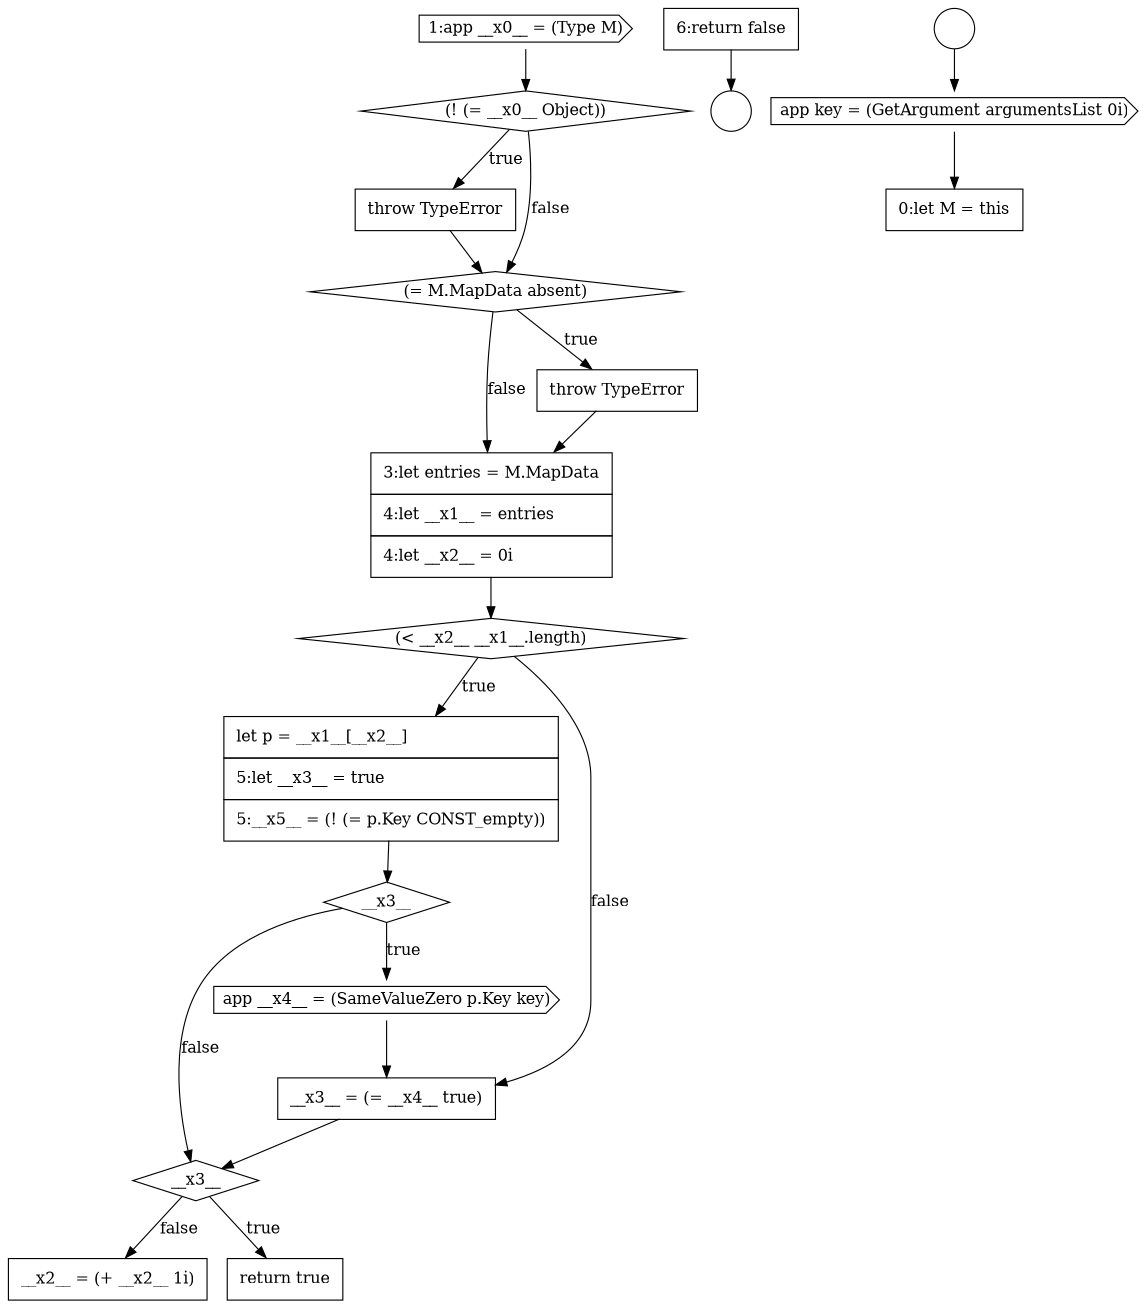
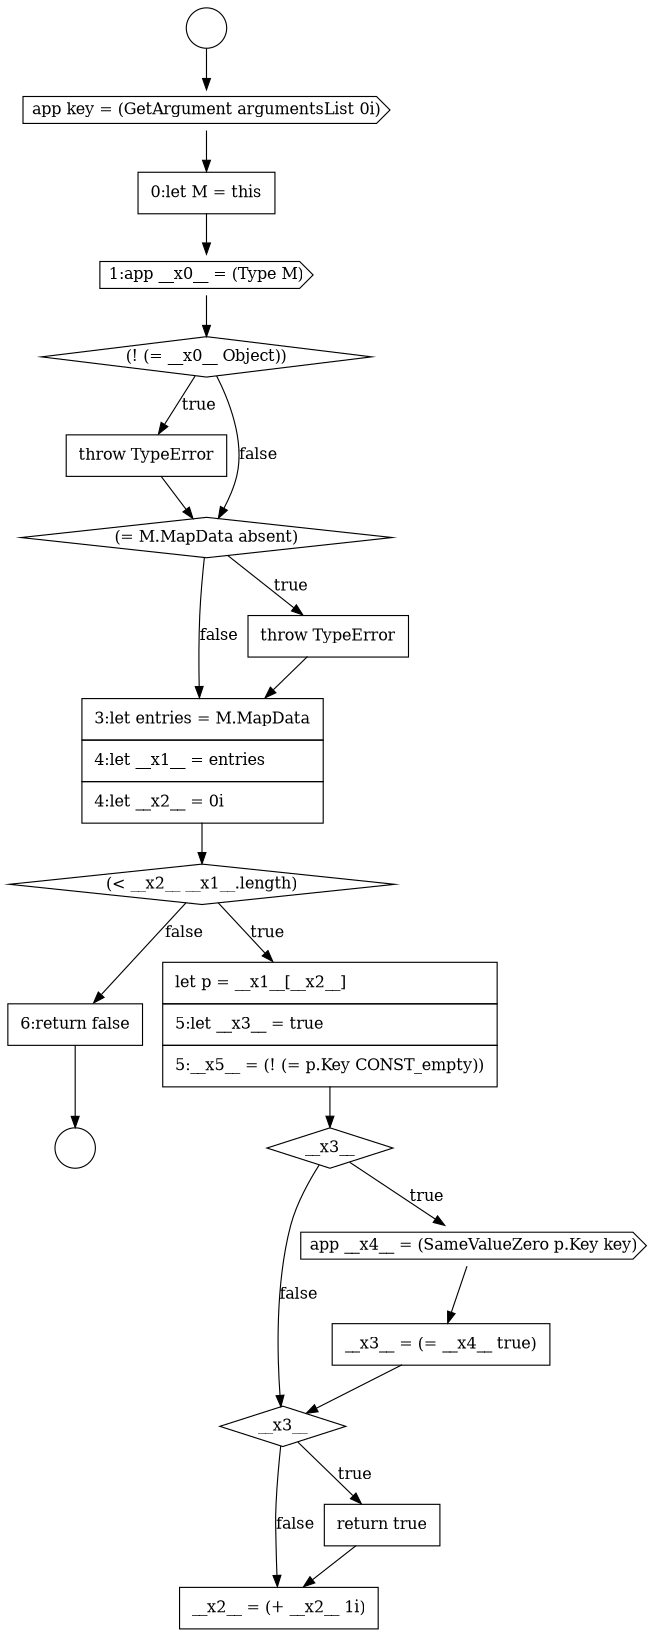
edge "0:let M = this" -> "1:app __x0__ = (Type M)": added
edge "(< __x2__ __x1__.length)" -> "__x3__ = (= __x4__ true)": now "(< __x2__ __x1__.length)" -> "6:return false"
edge "return true" -> "__x2__ = (+ __x2__ 1i)": added
